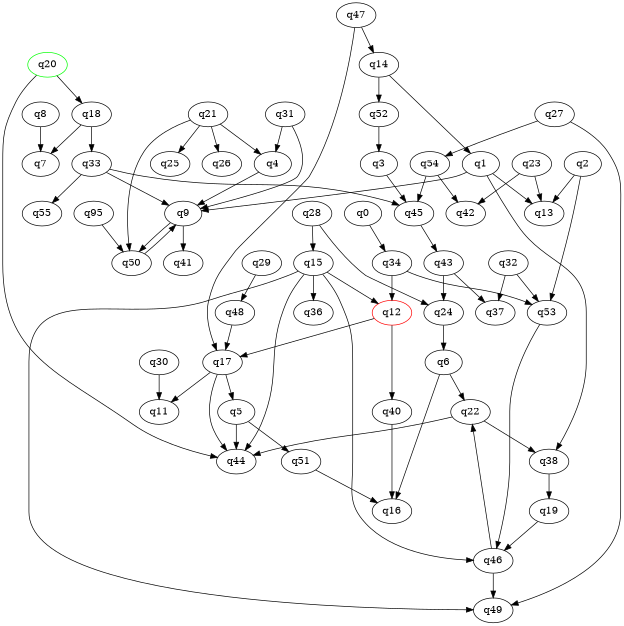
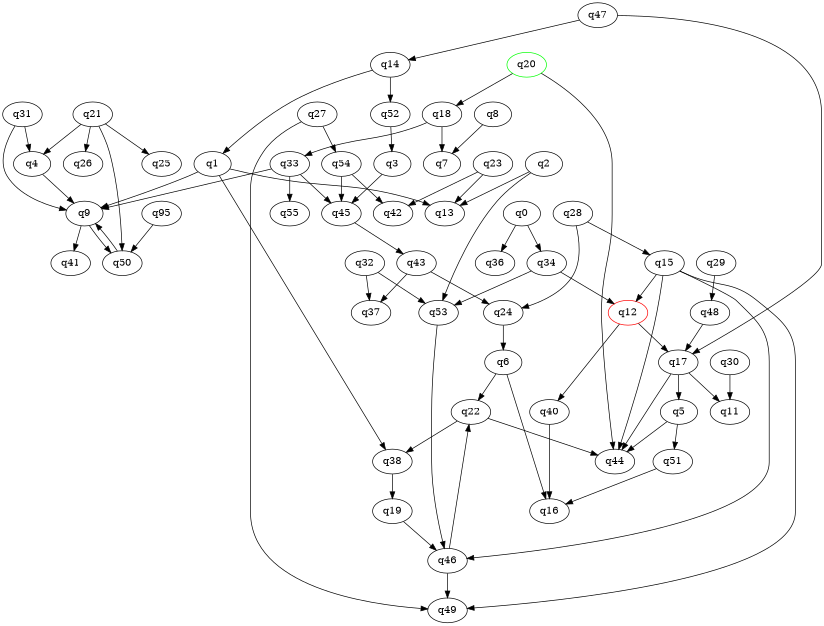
edge "q15" -> "q36": now "q0" -> "q36"
